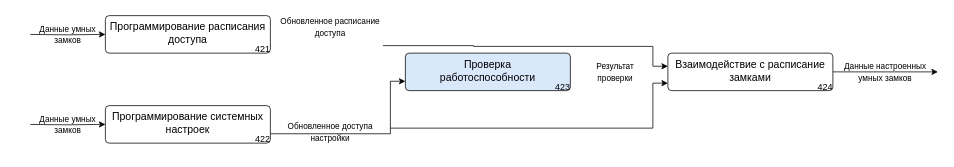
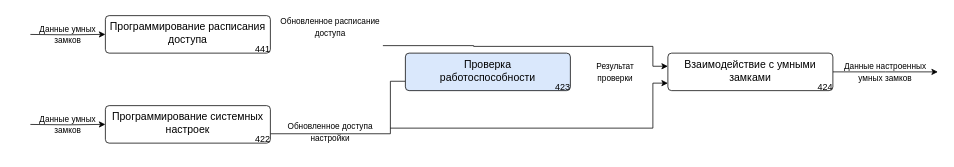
node "421": label "421" -> "441"
node "Взаимодействие с расписание замками": label "Взаимодействие с расписание замками" -> "Взаимодействие с умными замками"
edge "Программирование системных настроек" -> "Проверка работоспособности": arrowhead classic -> none
